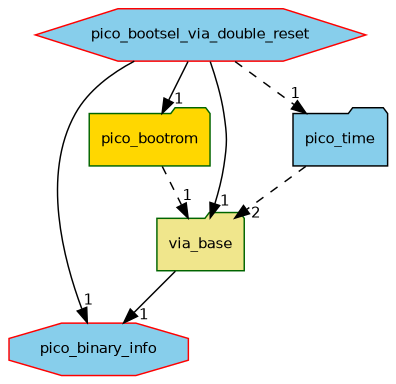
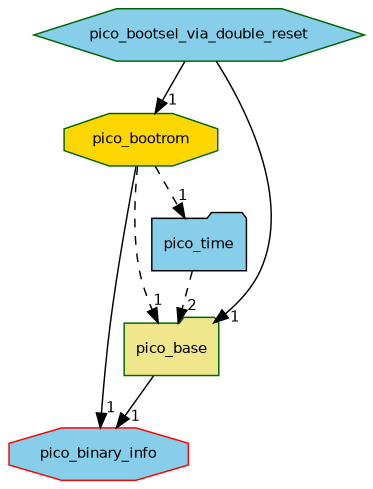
node "pico_bootsel_via_double_reset": color red -> darkgreen
edge "pico_bootsel_via_double_reset" -> "pico_time": now "pico_bootrom" -> "pico_time"
node "pico_bootrom": shape folder -> octagon
edge "pico_bootsel_via_double_reset" -> "pico_binary_info": now "pico_bootrom" -> "pico_binary_info"
node "via_base": label "via_base" -> "pico_base"
